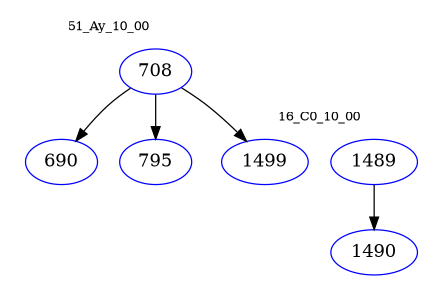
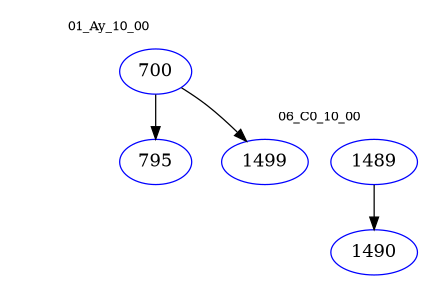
cluster "51_Ay_10_00": label "51_Ay_10_00" -> "01_Ay_10_00"
node "708": label "708" -> "700"
cluster "16_C0_10_00": label "16_C0_10_00" -> "06_C0_10_00"
node "690": removed
